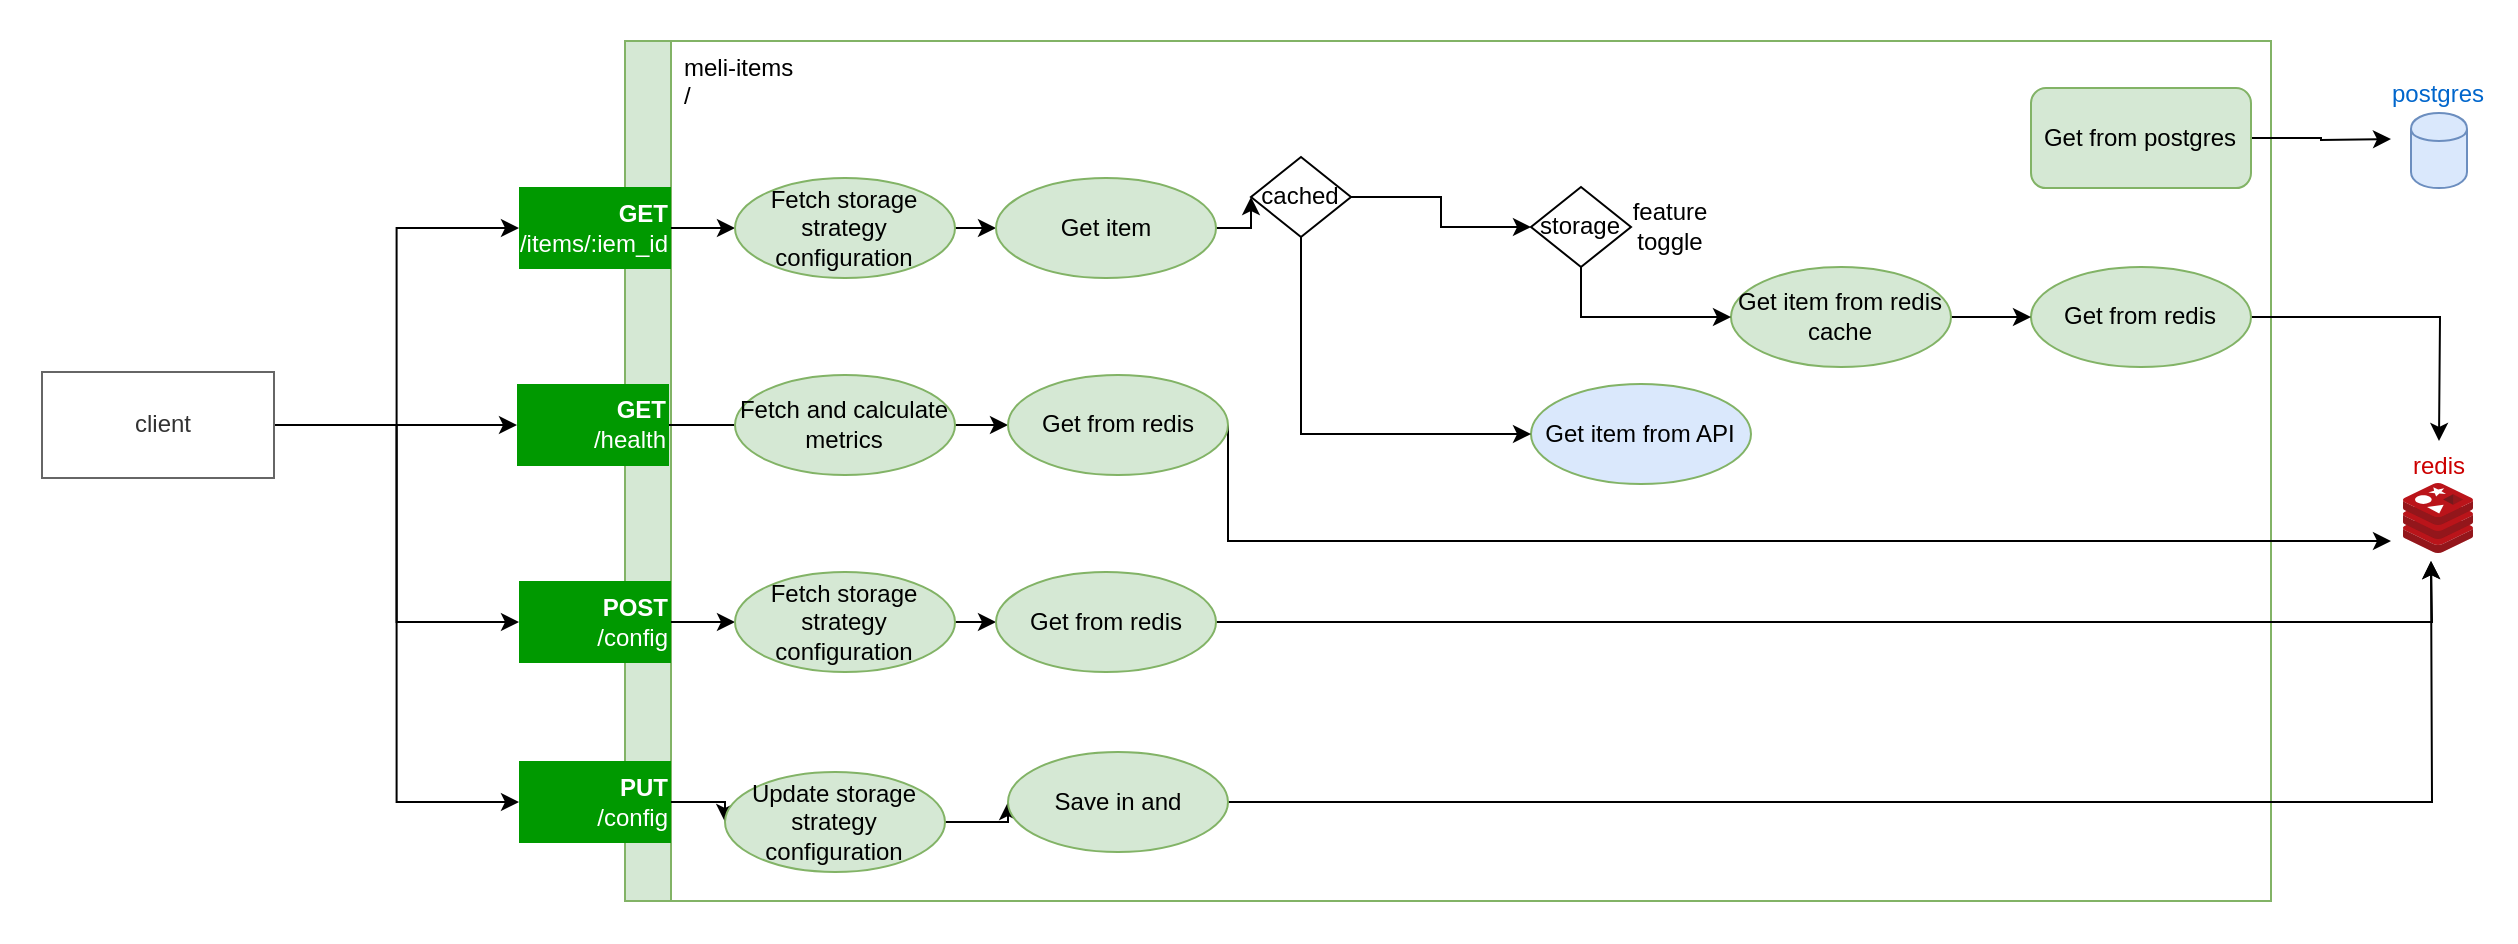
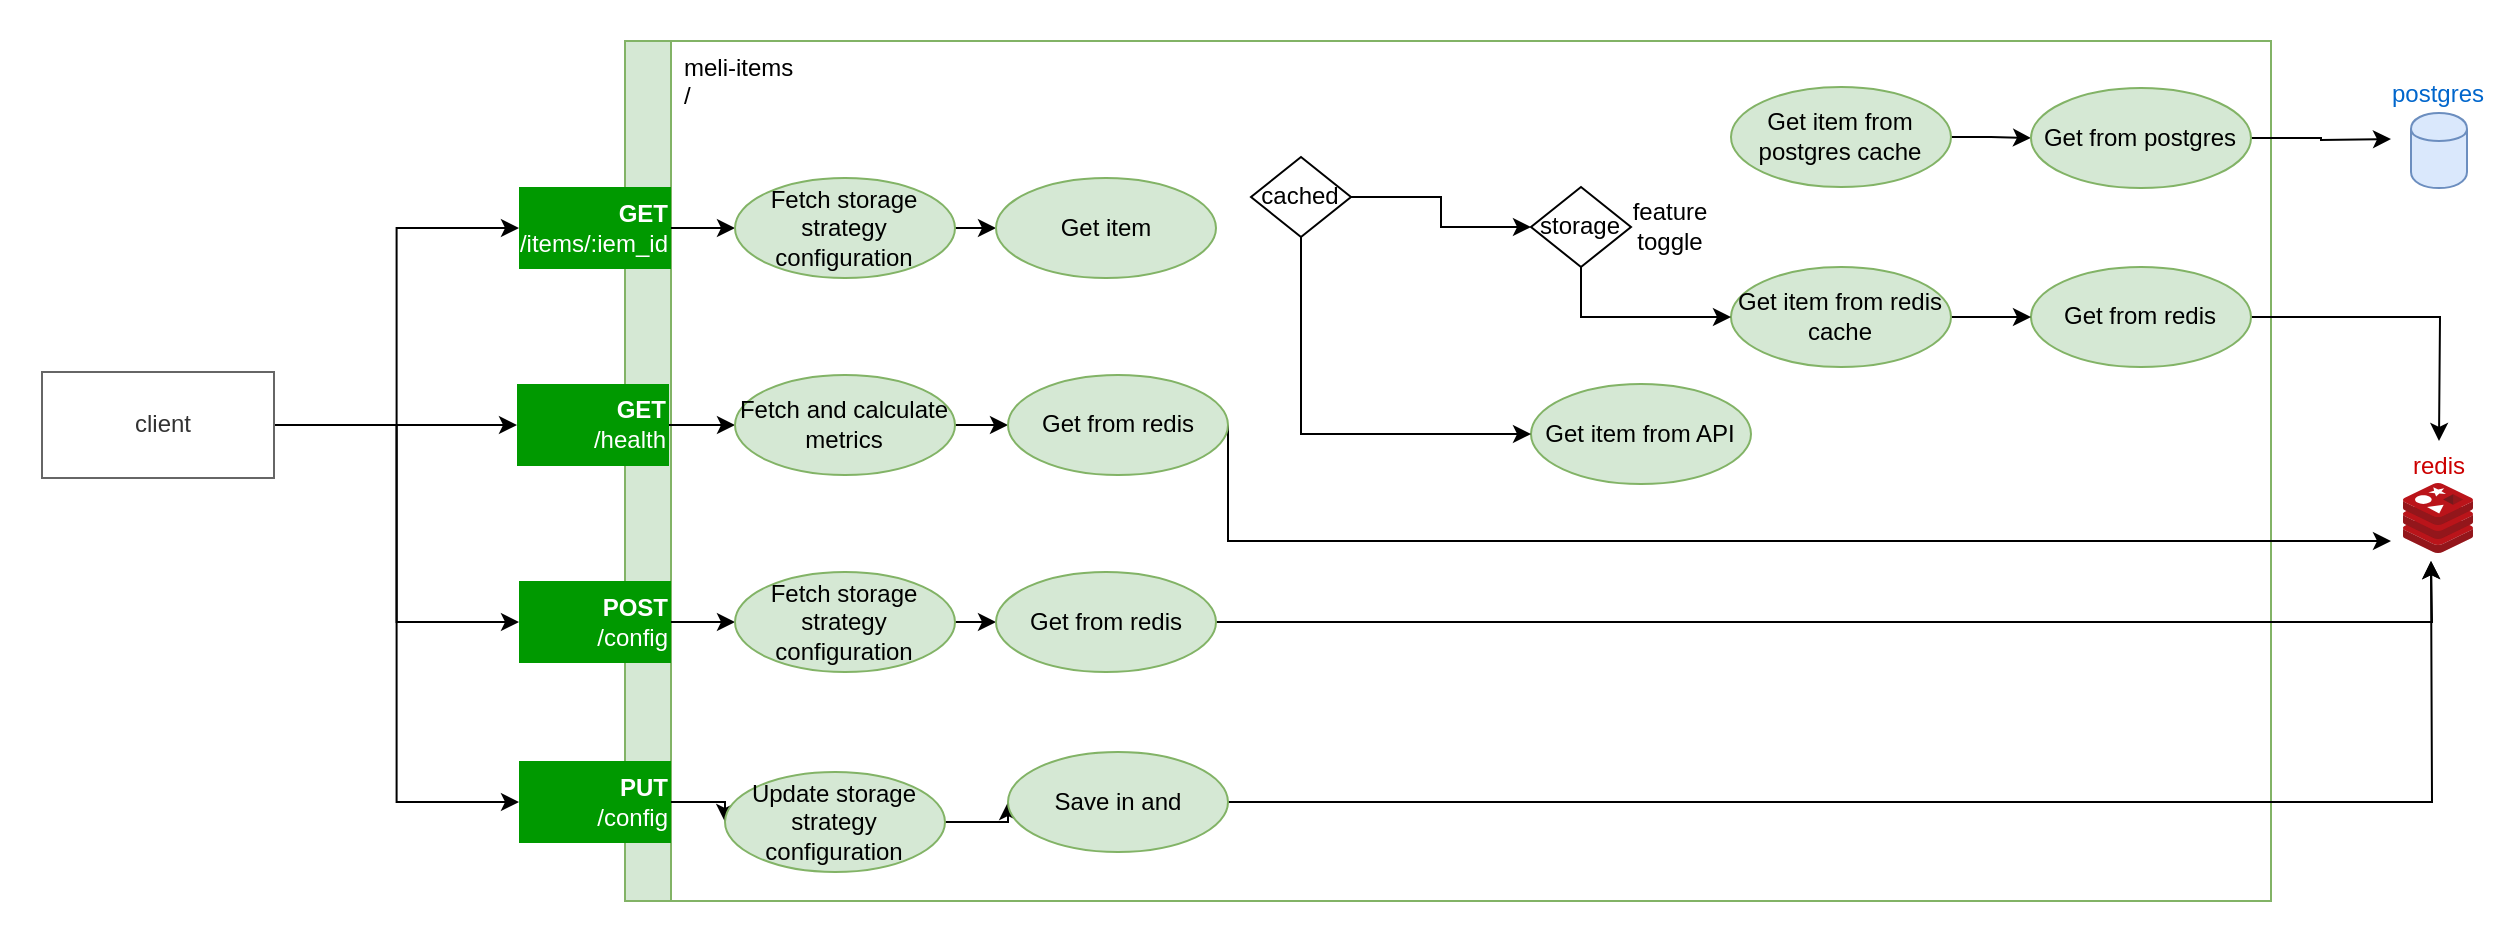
node "Get item from postgres cache": added
edge "Get item from postgres cache" -> "Get from postgres": added
node "Get from postgres": shape rounded rectangle -> ellipse
edge "Get item" -> "cached": removed
edge "GET /health" -- "Fetch and calculate metrics": arrowhead none -> classic
node "Get item from API": fillcolor #dae8fc -> #d5e8d4
